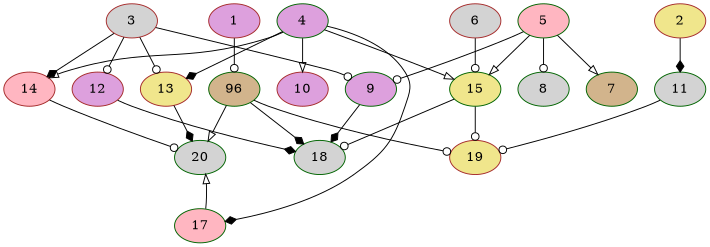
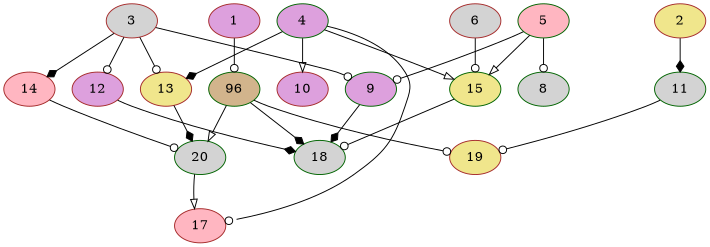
edge "4" -> "14": removed
node "7": removed
edge "15" -> "19": removed
edge "4" -> "17": arrowhead diamond -> odot
edge "17" -> "20": reversed
node "17": color darkgreen -> brown
